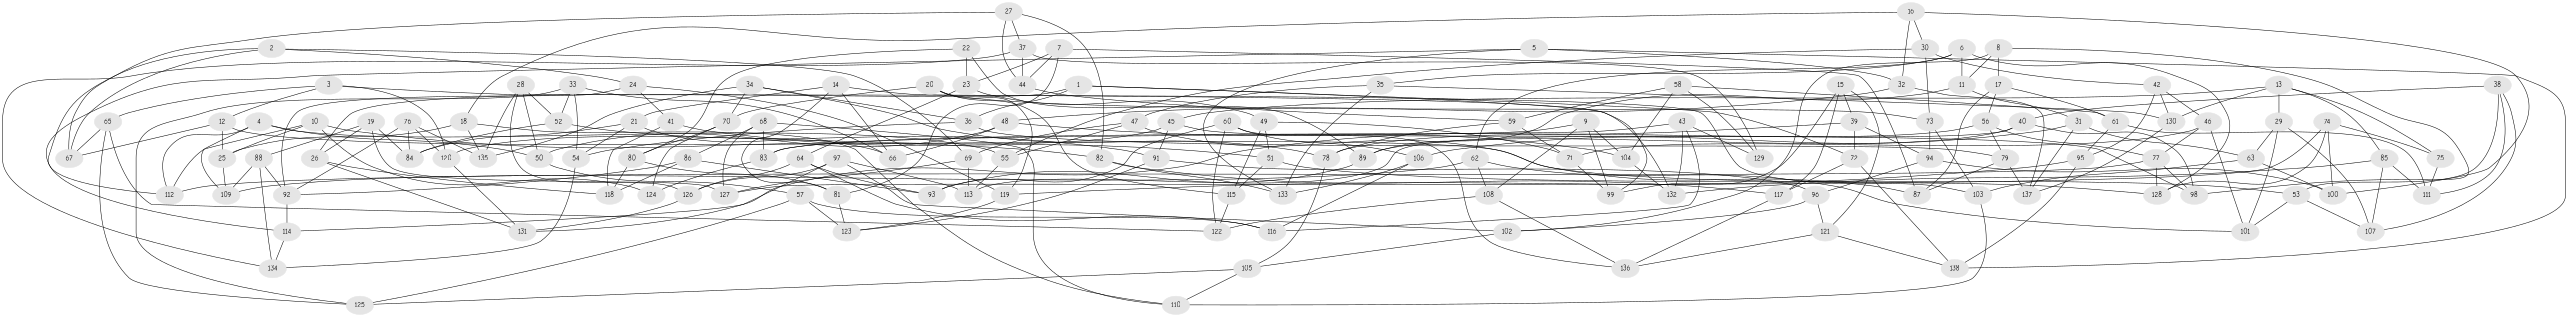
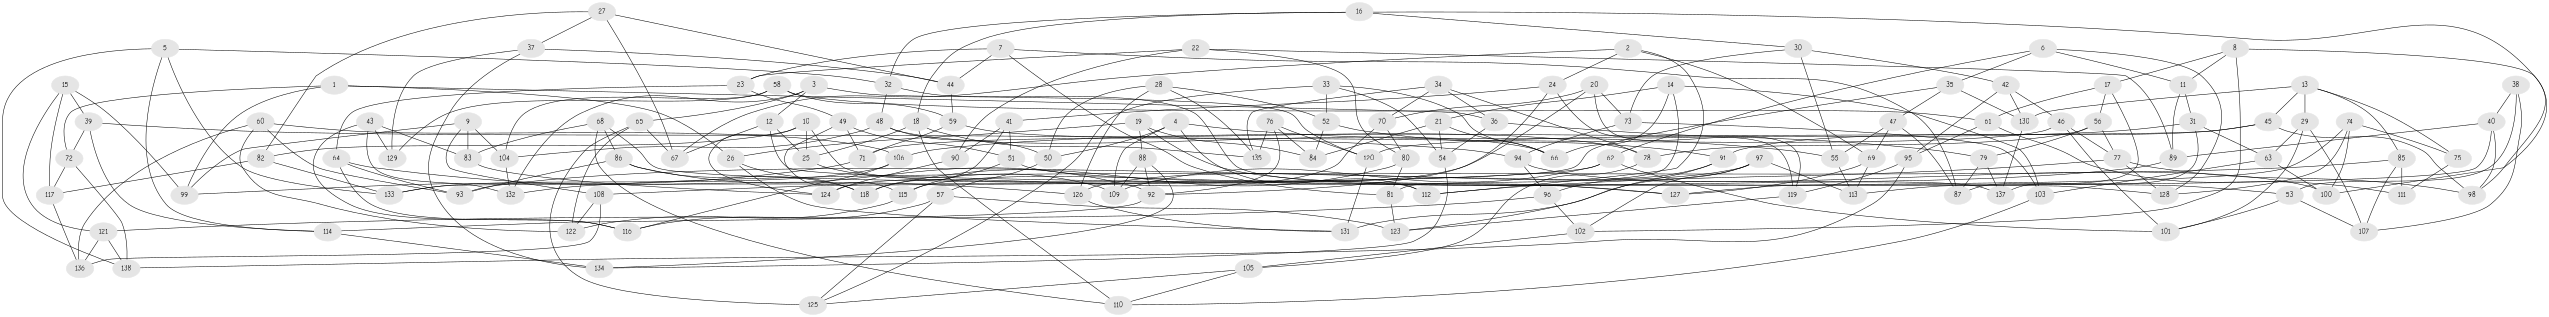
node "90": added
edge "38" -- "111": removed
